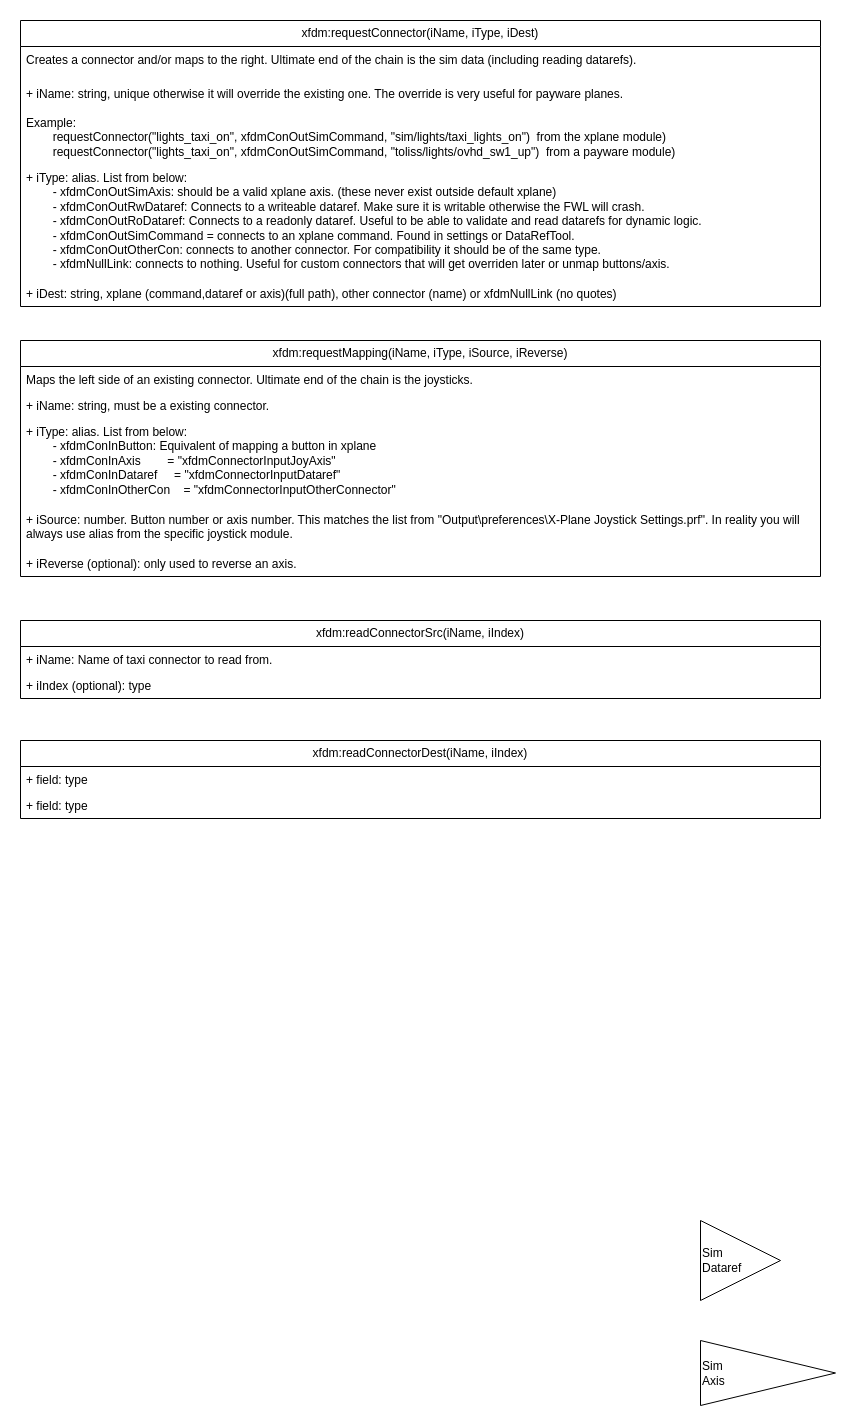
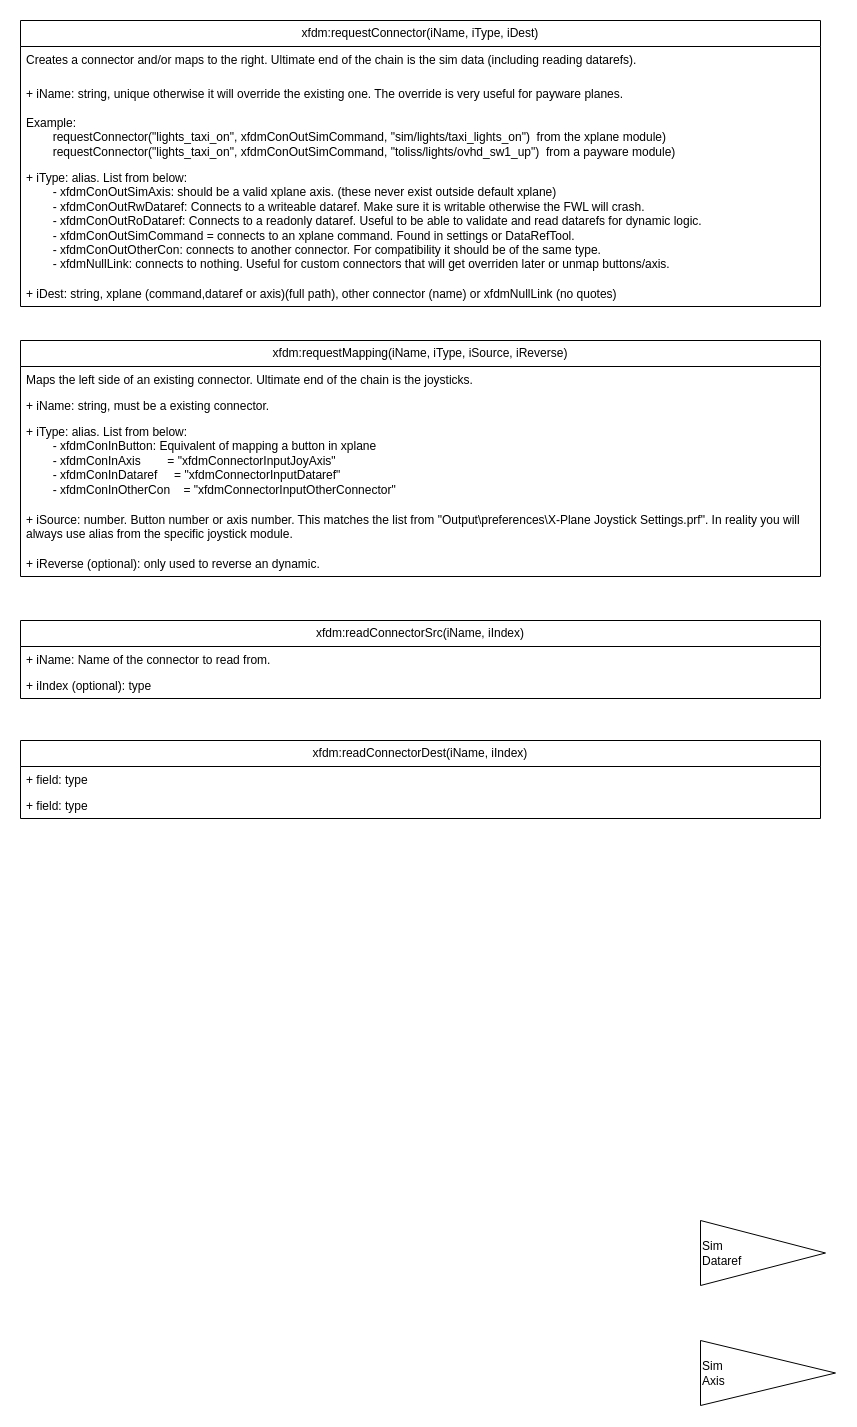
node "+ iReverse (optional): only used to reverse an axis.": label "+ iReverse (optional): only used to reverse an axis." -> "+ iReverse (optional): only used to reverse an dynamic."
node "+ iName: Name of taxi connector to read from.": label "+ iName: Name of taxi connector to read from." -> "+ iName: Name of the connector to read from."
node "Sim Dataref": size 80x80 -> 125x65
